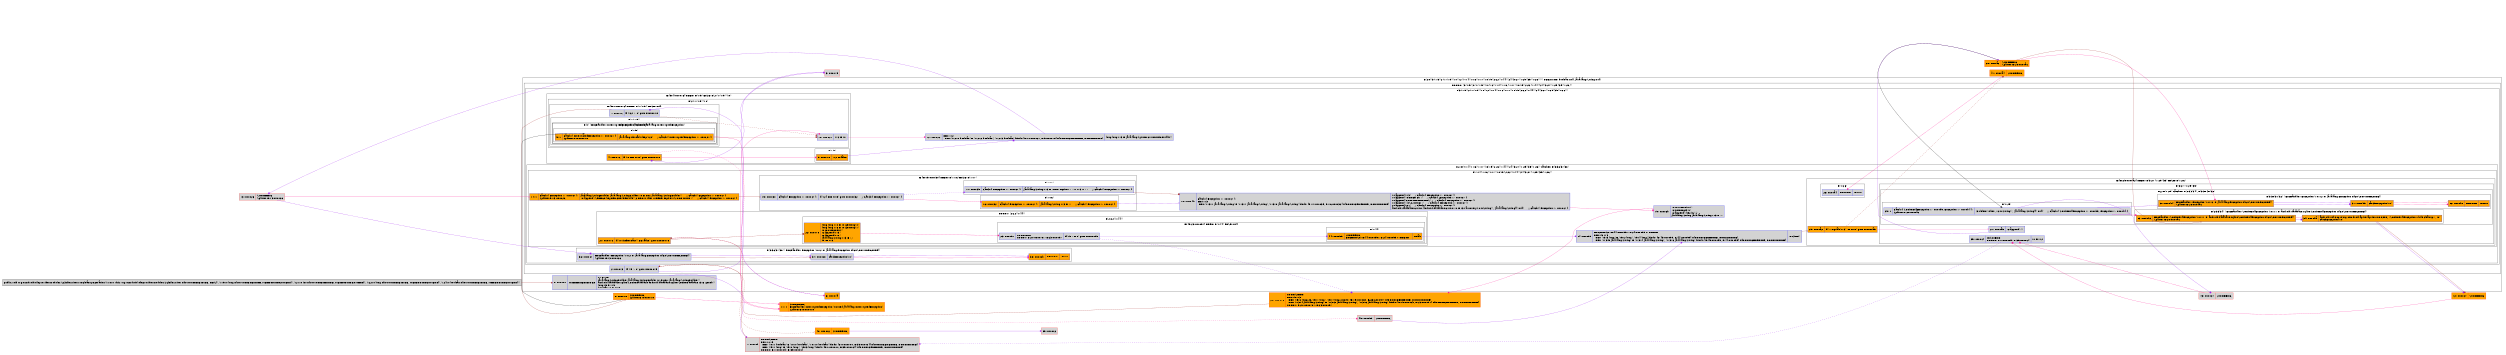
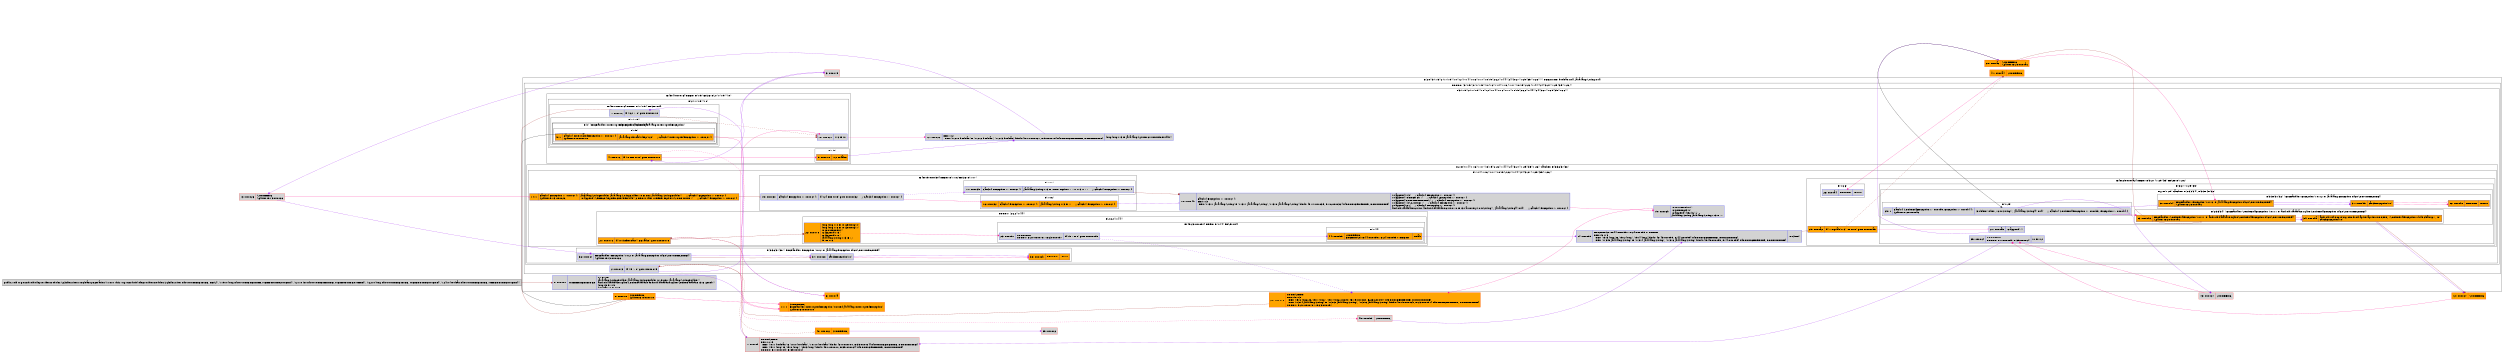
node "35: 0x00c4": text "INSN_END" -> "LOOP_END"
node "6: 0x001a": color blue -> red
edge "35: 0x00c4" -> "1: 0x000f": style dashed -> solid
